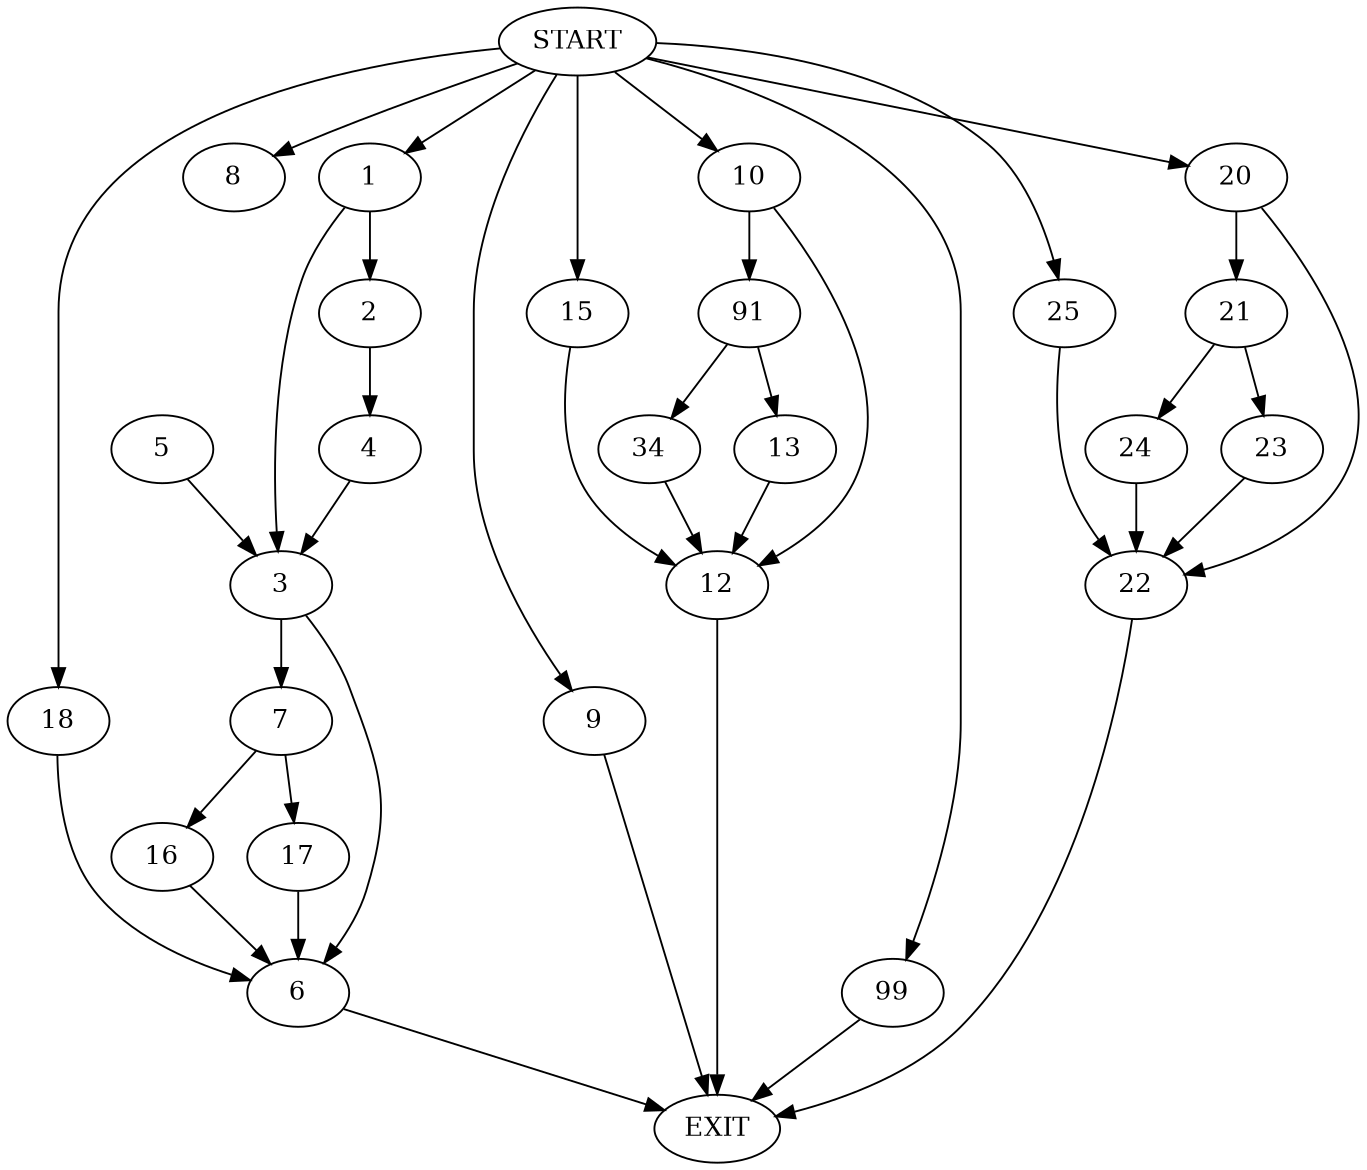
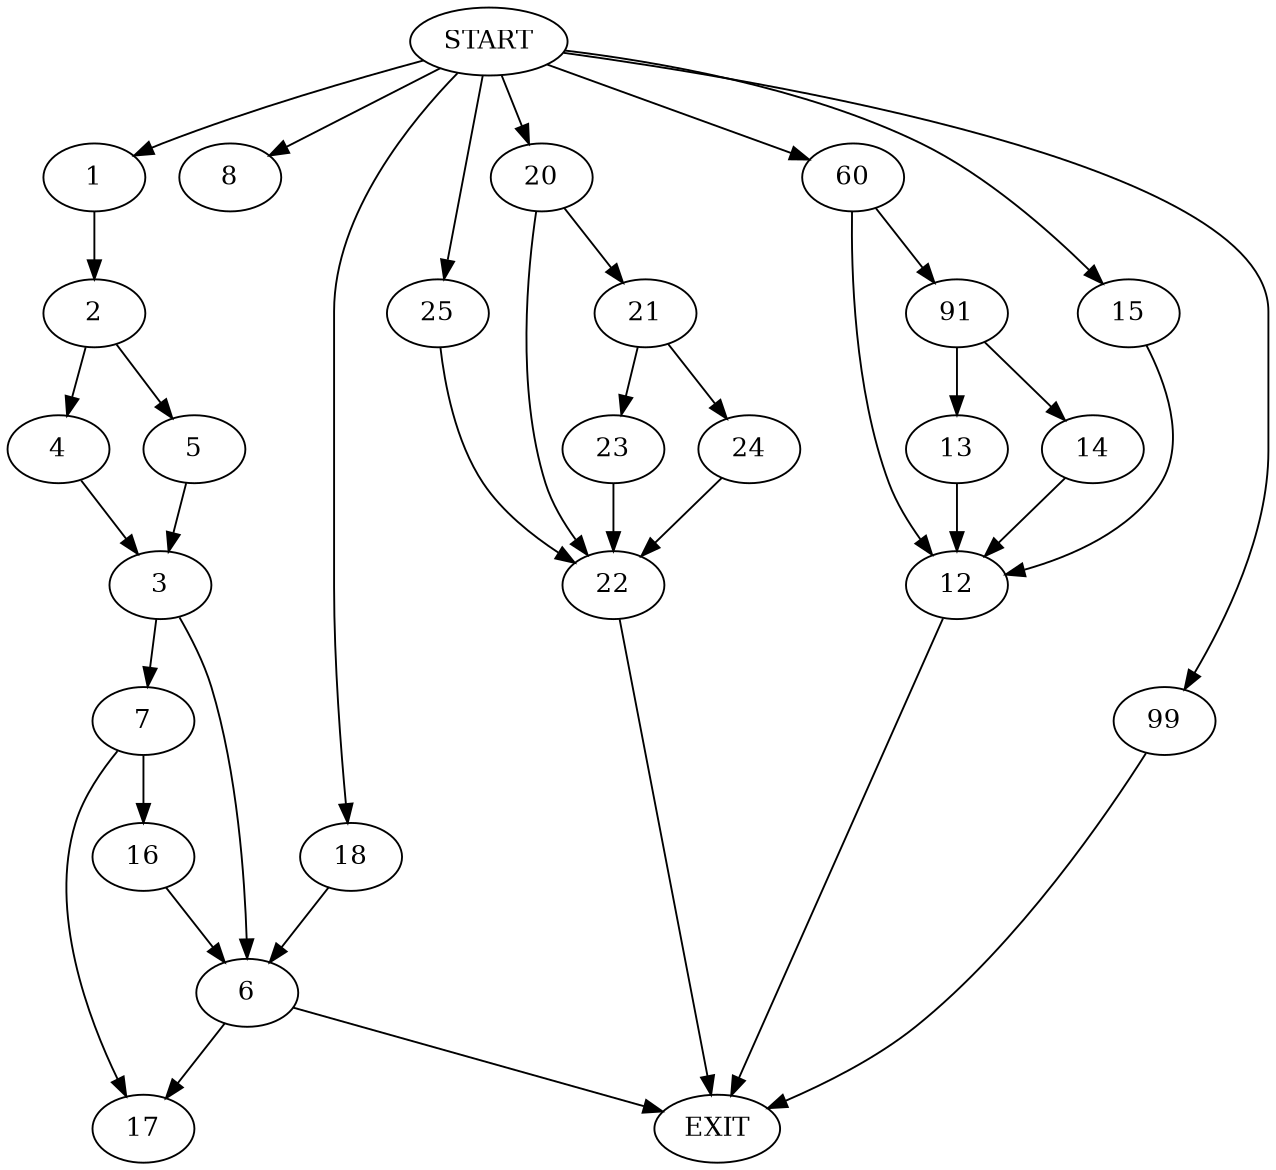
node "10": label "10" -> "60"
edge "1" -> "3": removed
edge "2" -> "5": added
node "34": label "34" -> "14"
node "9": removed
edge "17" -> "6": reversed
